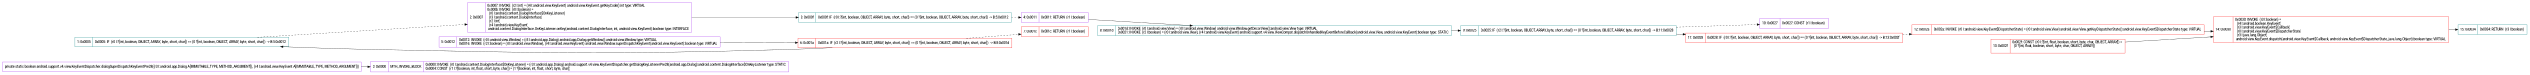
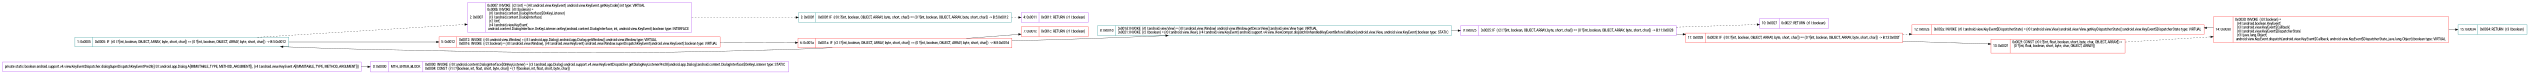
edge "2: 0x0007" -> "3: 0x000f": style solid -> dashed
edge "4: 0x0011" -> "8: 0x001d": now "6: 0x001a" -> "8: 0x001d"
node "10: 0x0027": text "0x0027: CONST  (r1 I:boolean)" -> "0x0027: RETURN  (r1 I:boolean)"
node "9: 0x0025": color teal -> purple
edge "12: 0x002a" -> "14: 0x0030": reversed
edge "6: 0x001a" -> "7: 0x001c": style dashed -> solid
edge "13: 0x002f" -> "14: 0x0030": style solid -> dashed
edge "1: 0x0005" -> "5: 0x0012": added
node "5: 0x0012": color purple -> red
edge "11: 0x0028" -> "13: 0x002f": added
node "0: 0x0000": text "MTH_INVOKE_BLOCK" -> "MTH_ENTER_BLOCK"
